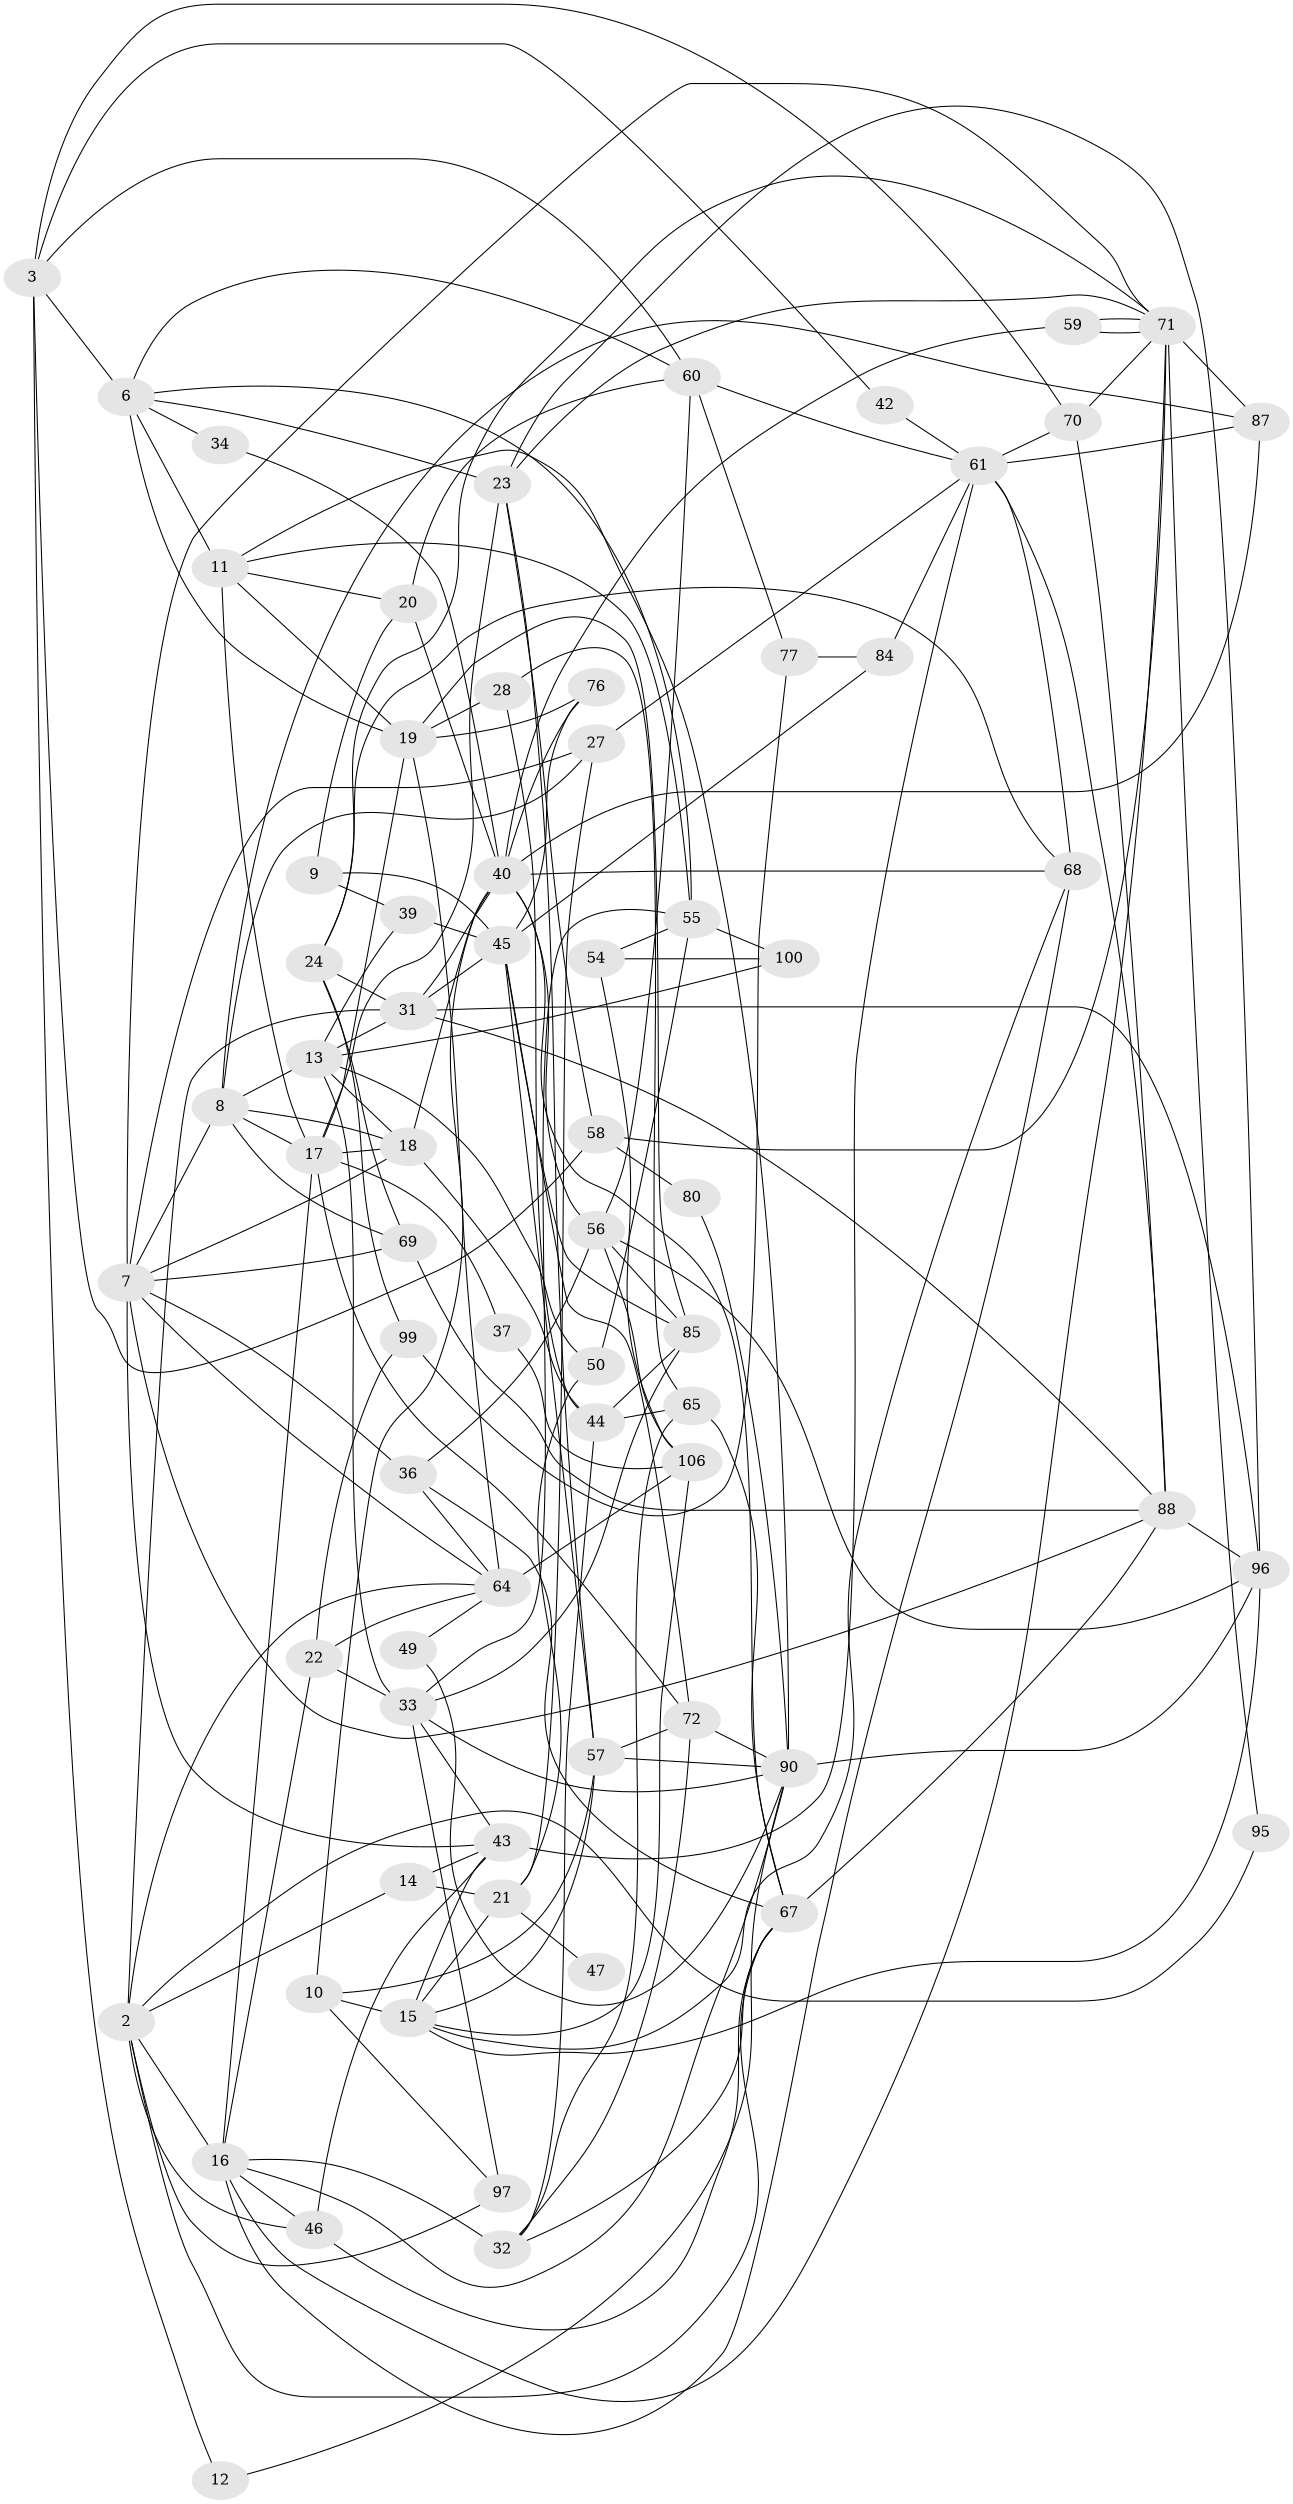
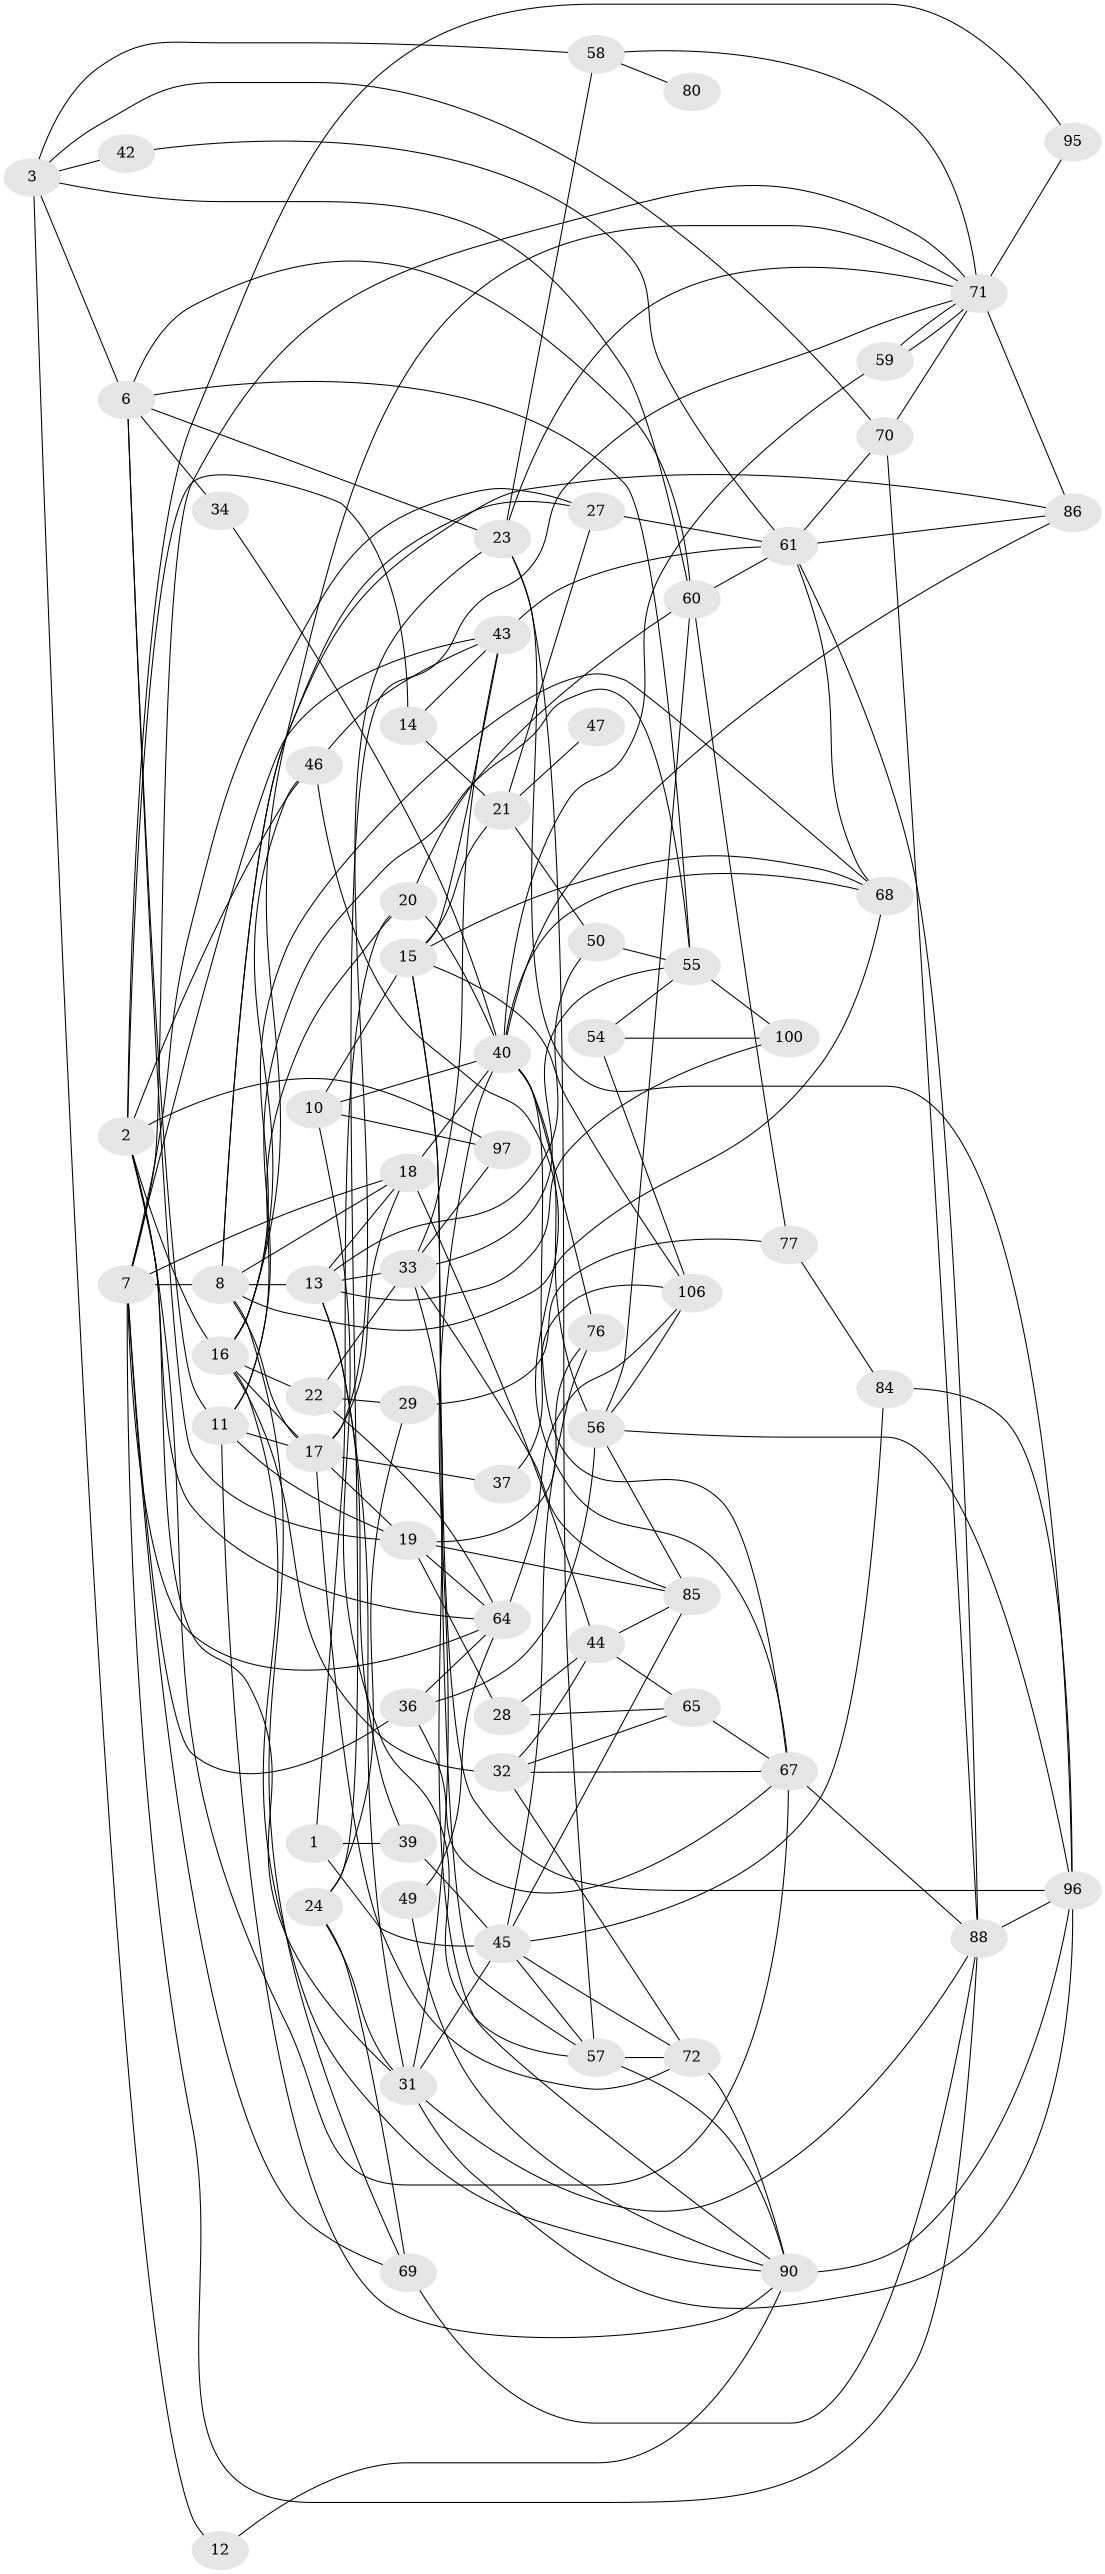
node "87": label "87" -> "86"
edge "61" -- "84": now "96" -- "84"
edge "68" -- "24": now "68" -- "8"
node "9": label "9" -> "1"
node "99": label "99" -> "29"
edge "80" -- "90": removed
